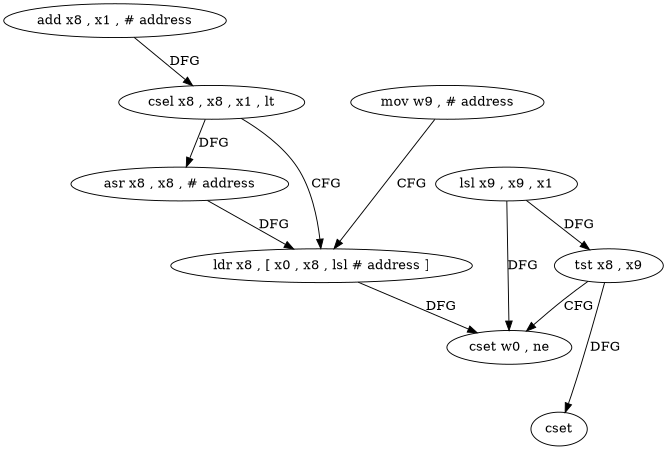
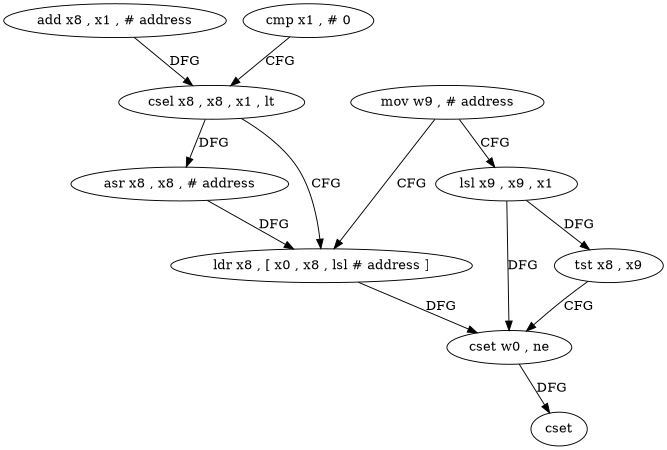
node "cmp x1 , # 0": added
edge "mov w9 , # address" -> "lsl x9 , x9 , x1": added, label "CFG"
edge "tst x8 , x9" -> "cset": now "cset w0 , ne" -> "cset"
